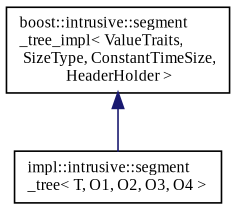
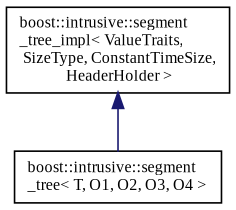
node "impl::intrusive::segment _tree< T, O1, O2, O3, O4 >": label "impl::intrusive::segment _tree< T, O1, O2, O3, O4 >" -> "boost::intrusive::segment _tree< T, O1, O2, O3, O4 >"
